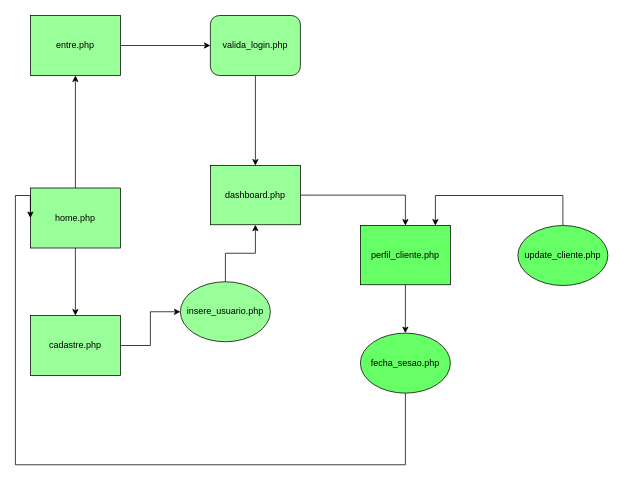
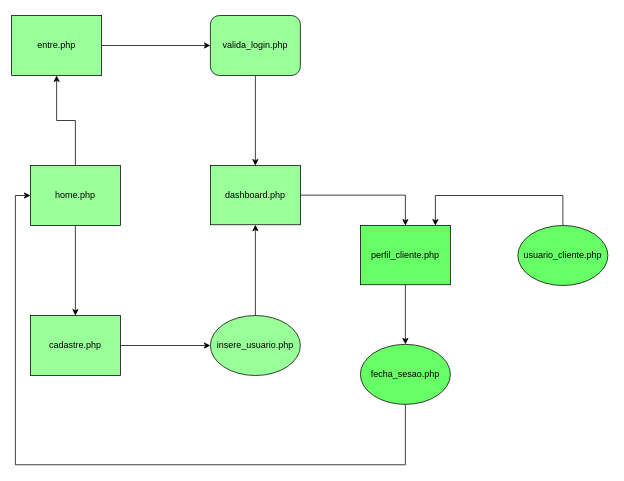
node "entre.php": moved (75, 45) -> (57, 45)
node "home.php": moved (75, 218) -> (75, 195)
node "update_cliente.php": label "update_cliente.php" -> "usuario_cliente.php"
node "insere_usuario.php": moved (225, 312) -> (255, 345)
node "fecha_sesao.php": moved (405, 363) -> (405, 374)
